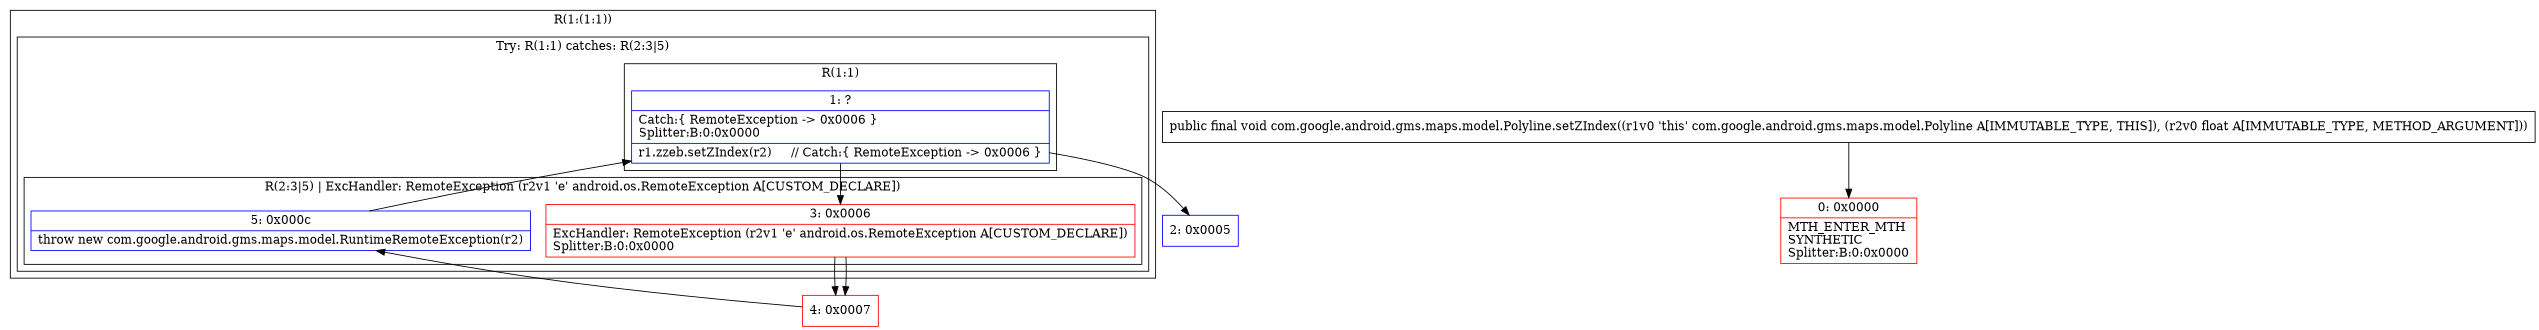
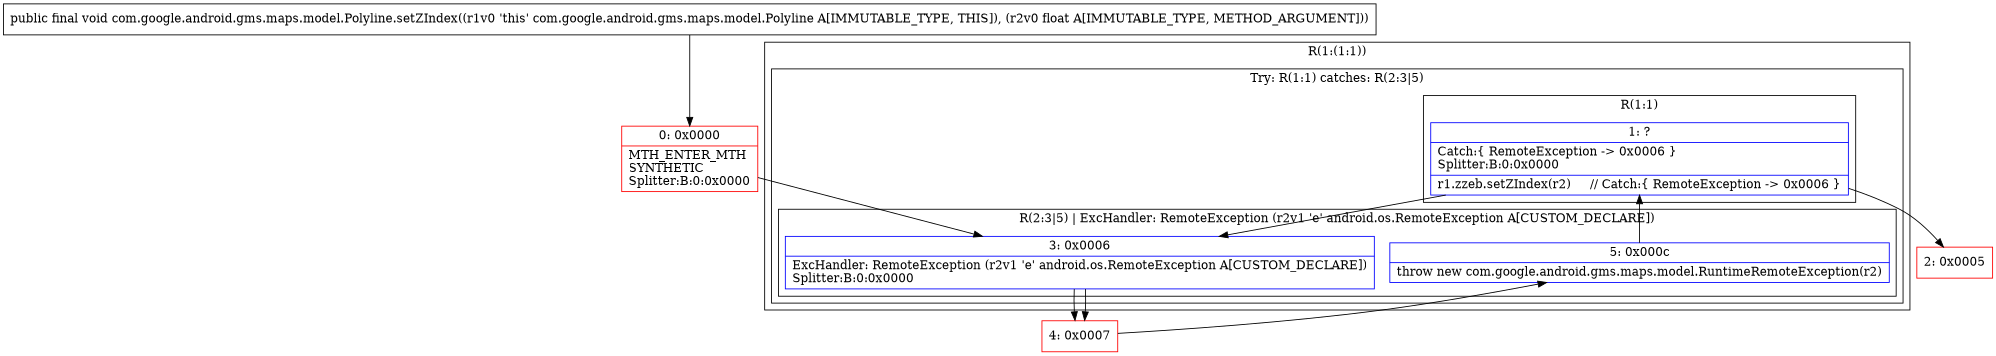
edge "0: 0x0000" -> "3: 0x0006": added
node "3: 0x0006": color red -> blue
node "2: 0x0005": color blue -> red
